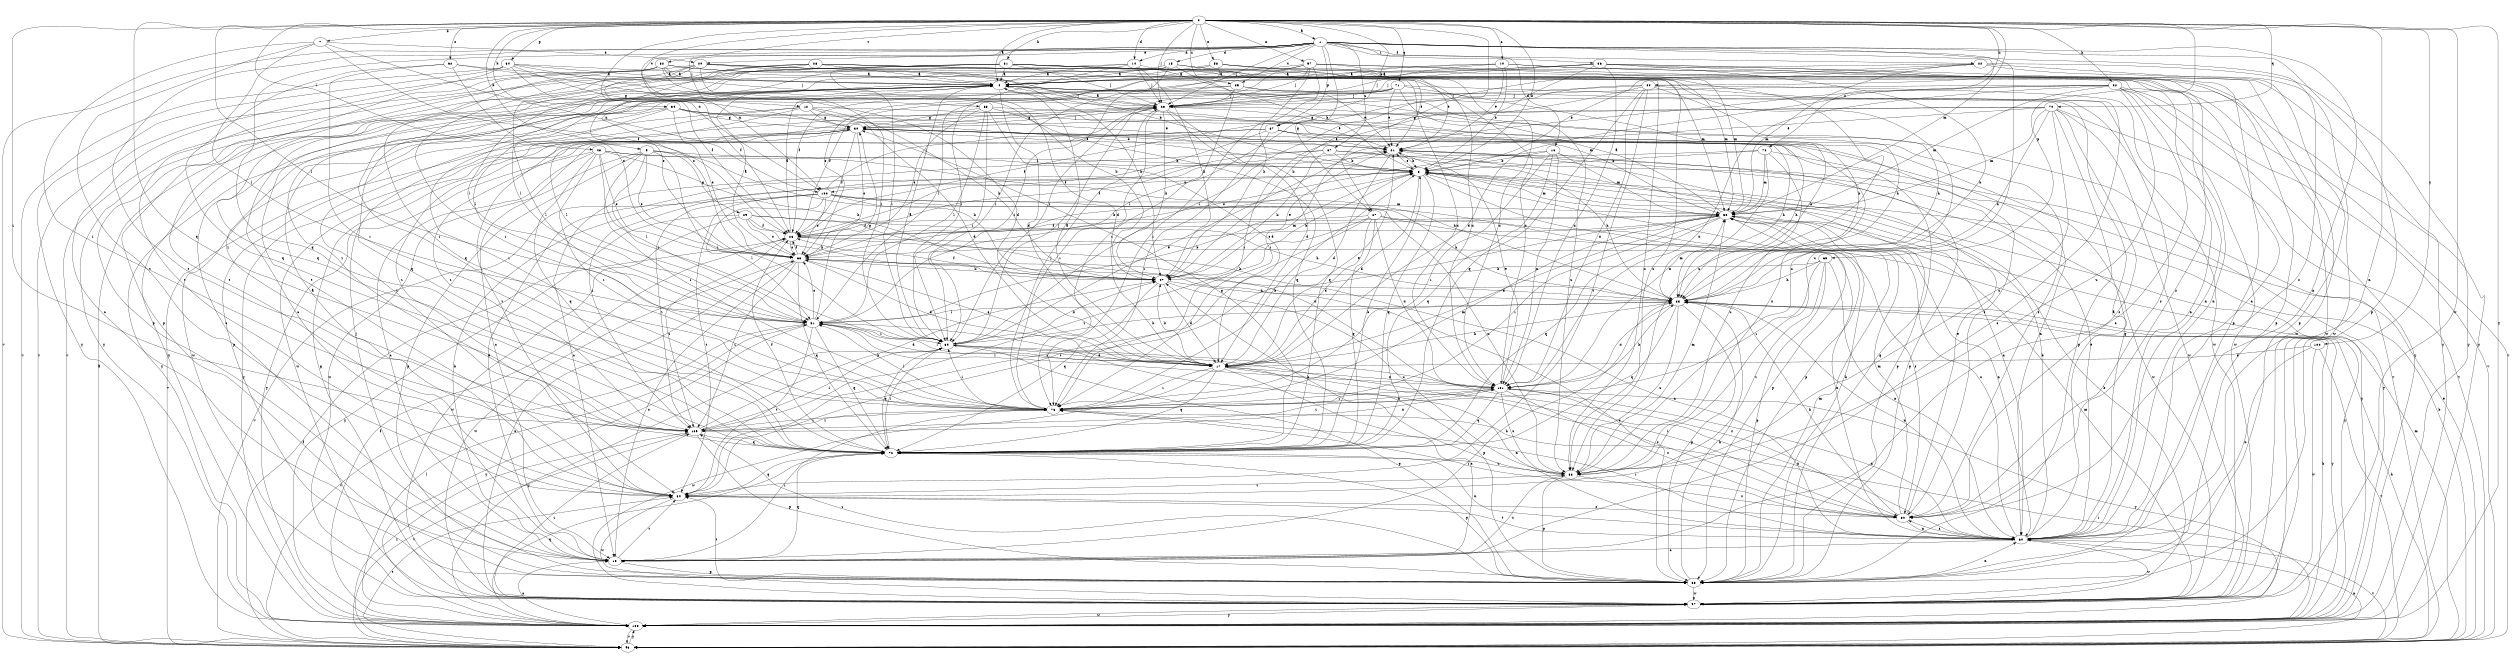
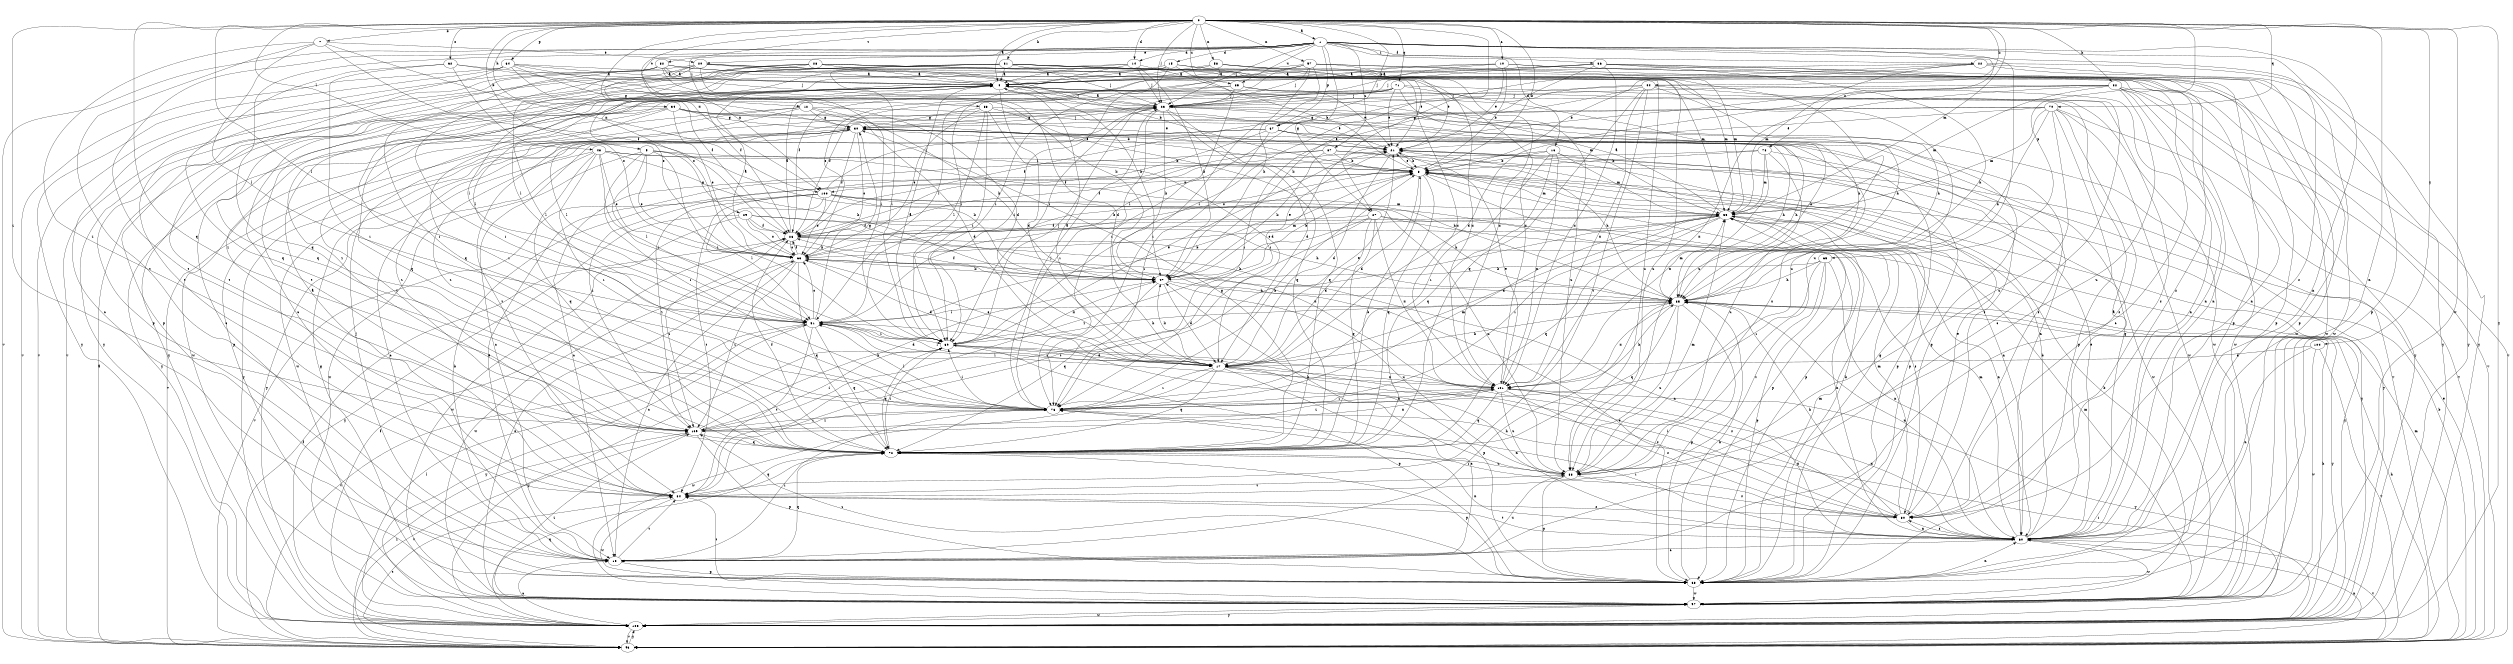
edge "60" -> "55": label "u" -> "m"
edge "5" -> "68": now "23" -> "68"
